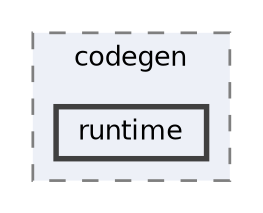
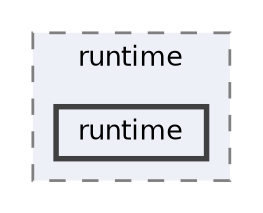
cluster "codegen": label "codegen" -> "runtime"
